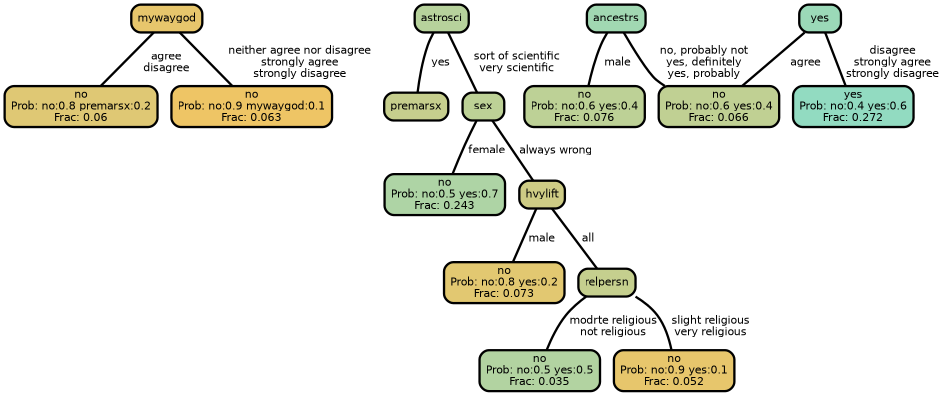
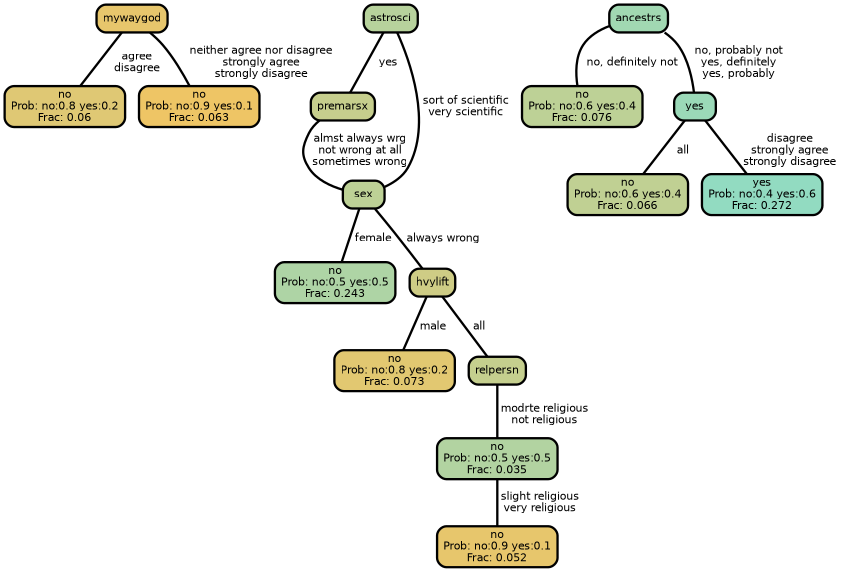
edge "ancestrs" -- "no Prob: no:0.6 yes:0.4 Frac: 0.066": now "ancestrs" -- "yes"
edge "ancestrs" -- "no Prob: no:0.6 yes:0.4 Frac: 0.076": label " male" -> " no, definitely not"
edge "yes" -- "no Prob: no:0.6 yes:0.4 Frac: 0.066": label " agree" -> " all"
node "no Prob: no:0.8 premarsx:0.2 Frac: 0.06": label "no Prob: no:0.8 premarsx:0.2 Frac: 0.06" -> "no Prob: no:0.8 yes:0.2 Frac: 0.06"
node "no Prob: no:0.9 mywaygod:0.1 Frac: 0.063": label "no Prob: no:0.9 mywaygod:0.1 Frac: 0.063" -> "no Prob: no:0.9 yes:0.1 Frac: 0.063"
edge "premarsx" -- "sex": added, label "almst always wrg not wrong at all sometimes wrong"
node "no Prob: no:0.5 yes:0.7 Frac: 0.243": label "no Prob: no:0.5 yes:0.7 Frac: 0.243" -> "no Prob: no:0.5 yes:0.5 Frac: 0.243"
edge "relpersn" -- "no Prob: no:0.9 yes:0.1 Frac: 0.052": now "no Prob: no:0.5 yes:0.5 Frac: 0.035" -- "no Prob: no:0.9 yes:0.1 Frac: 0.052"
